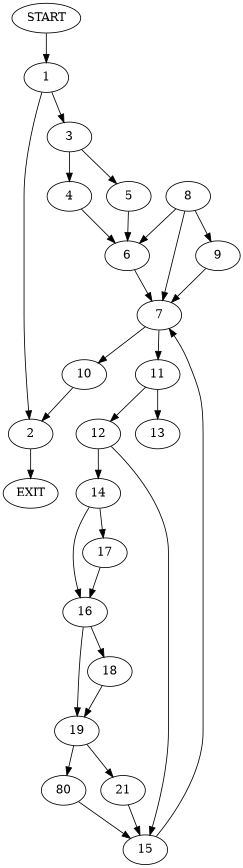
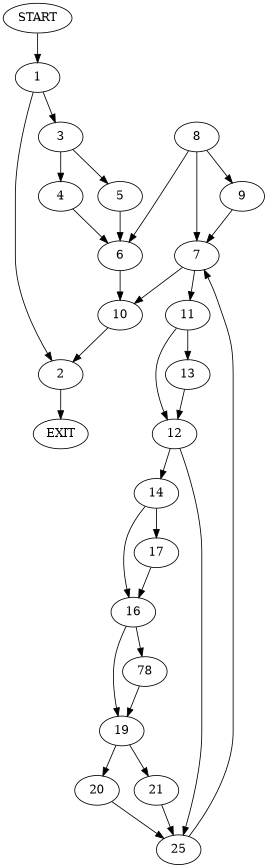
edge "6" -> "7": now "6" -> "10"
edge "13" -> "12": added
node "18": label "18" -> "78"
node "80": label "80" -> "20"
node "15": label "15" -> "25"
